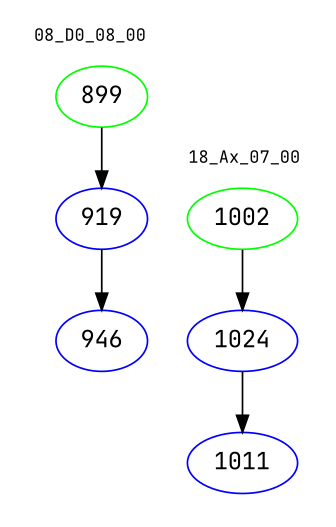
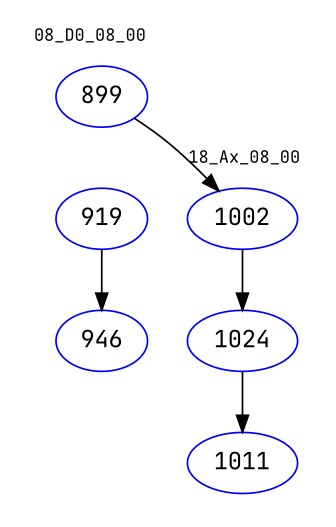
node "899": color green -> blue
edge "899" -> "919": now "899" -> "1002"
cluster "18_Ax_07_00": label "18_Ax_07_00" -> "18_Ax_08_00"
node "1002": color green -> blue
